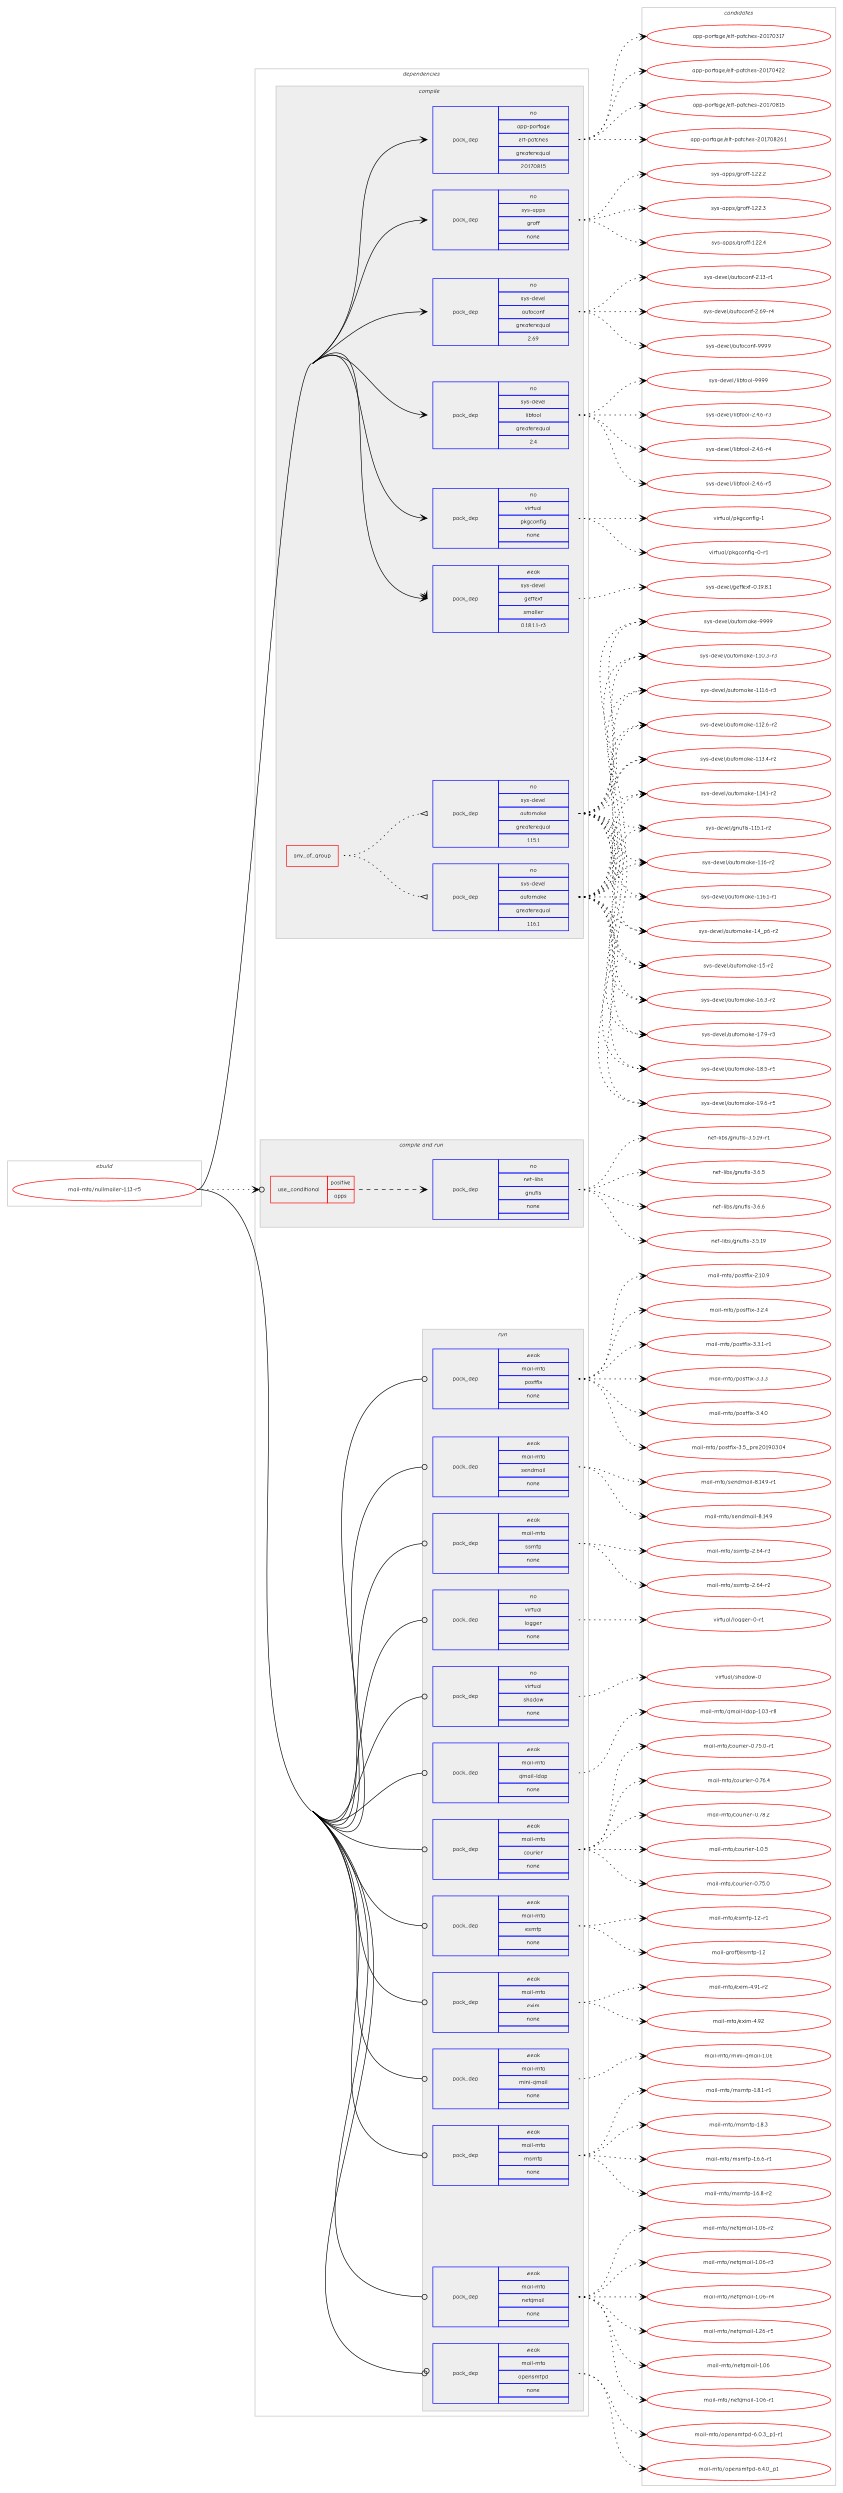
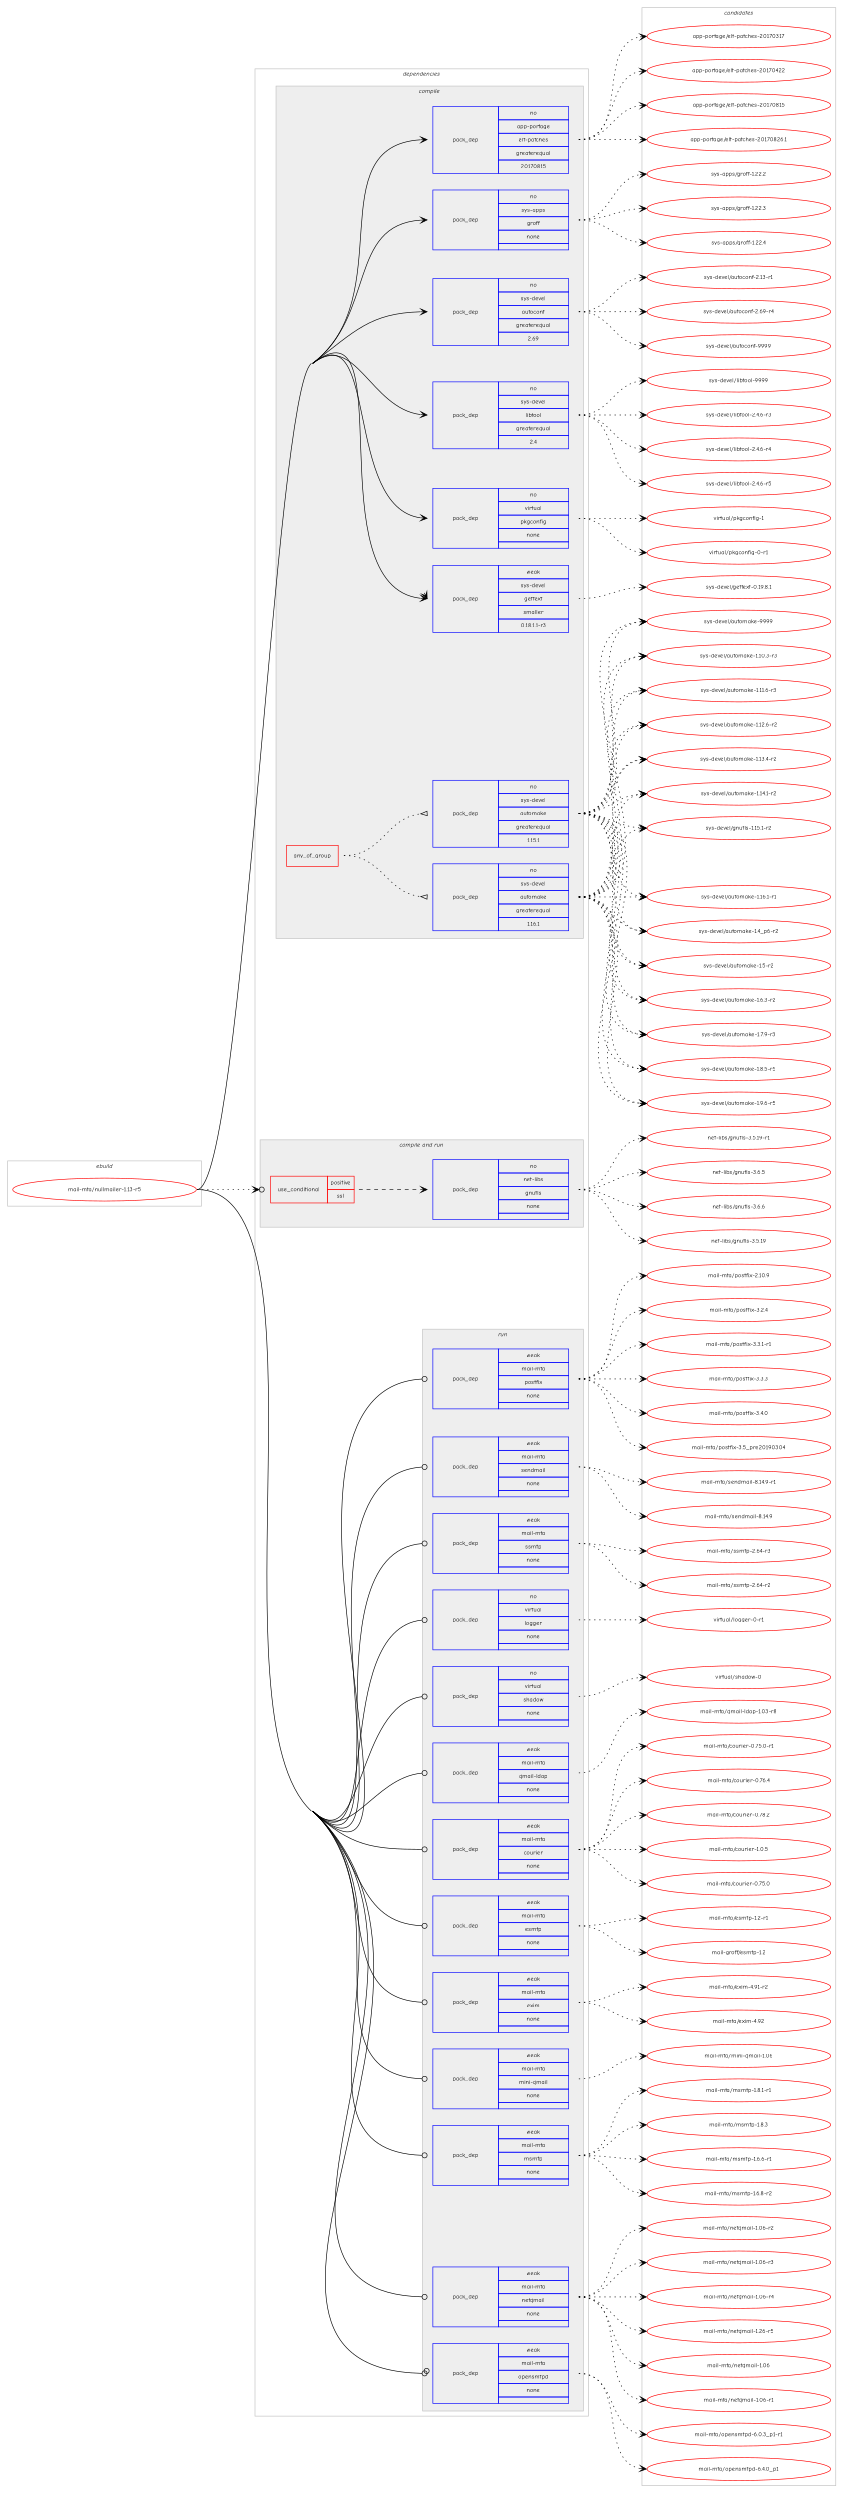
node "sys-devel/automake-1.16-r2": removed
node "use_conditional": text "apps" -> "ssl"
